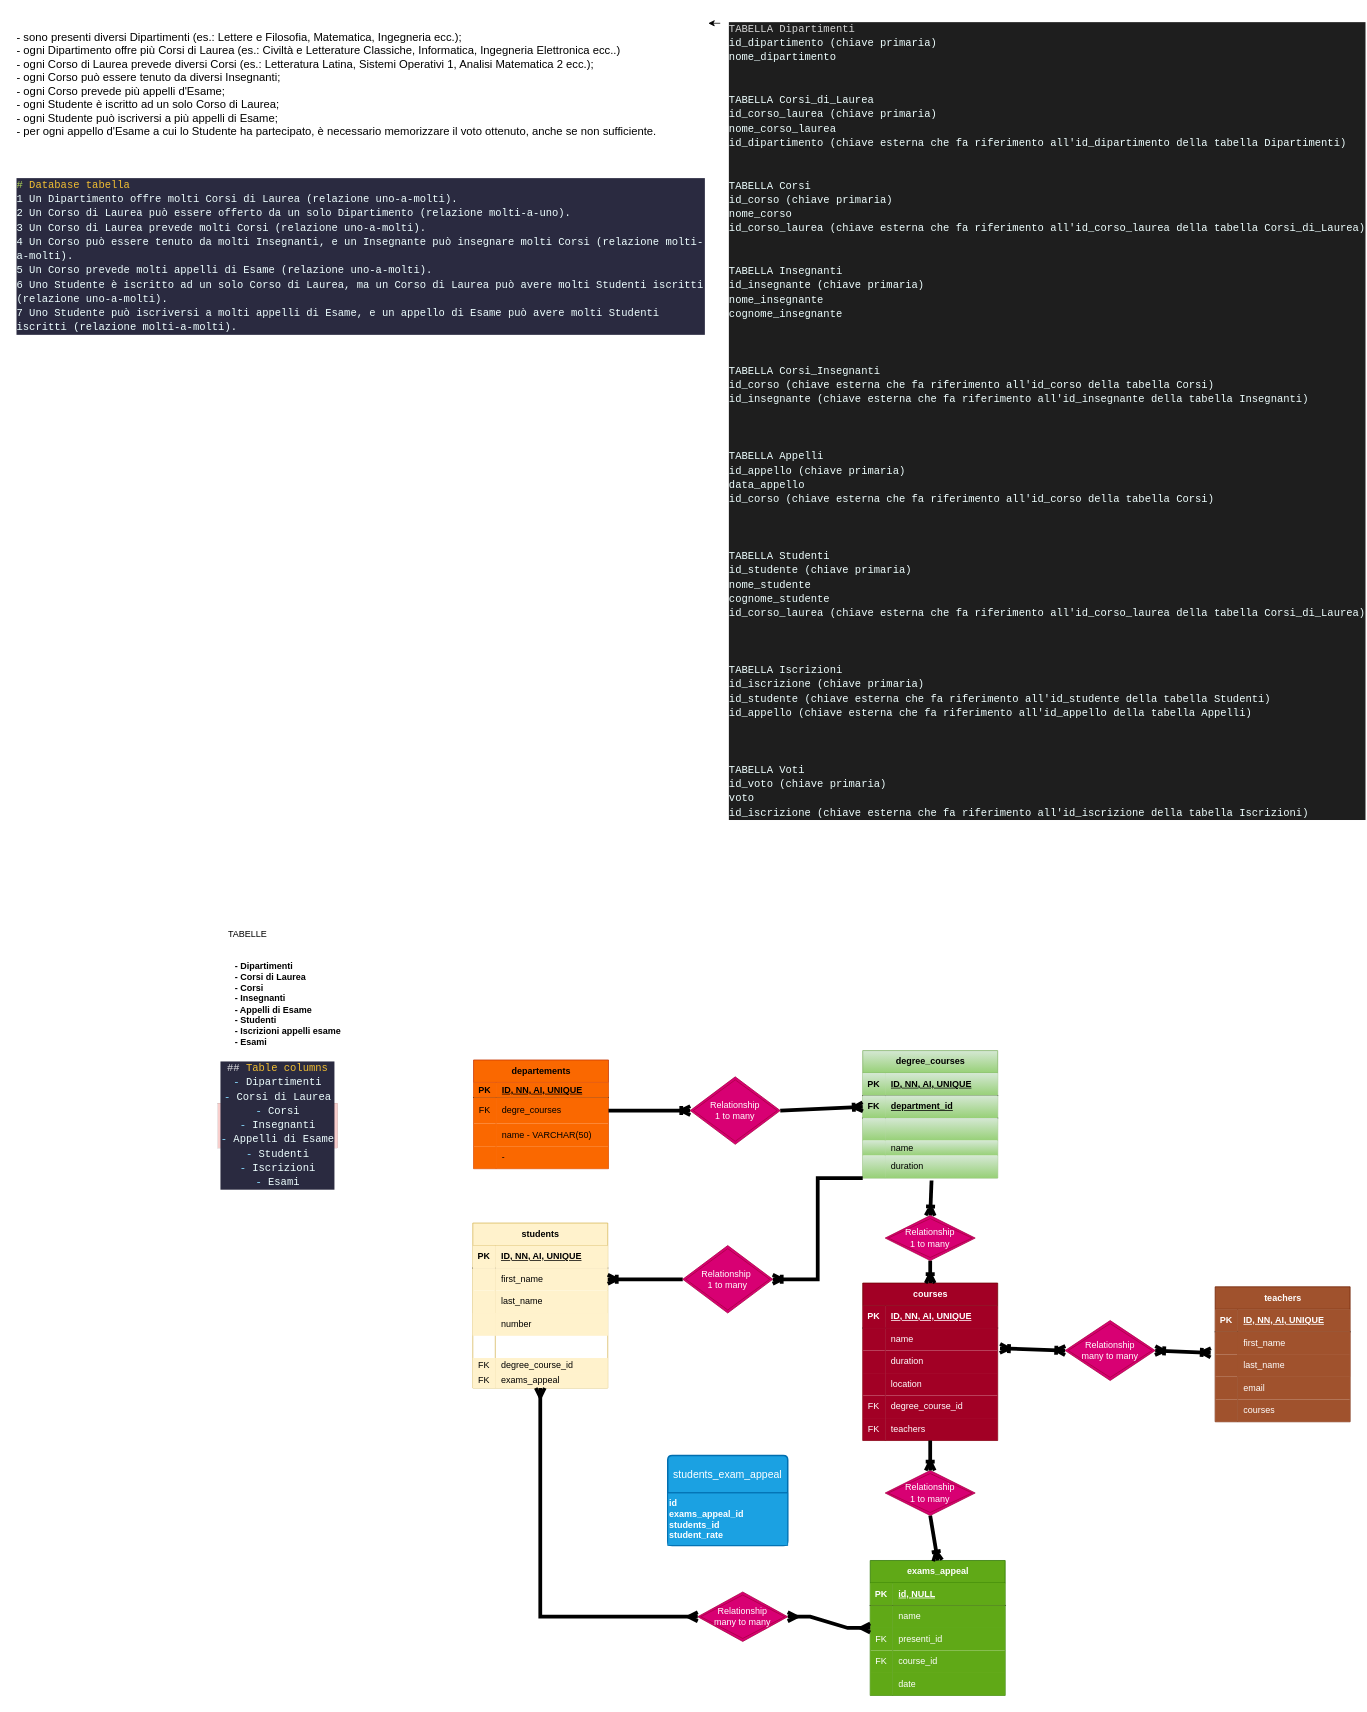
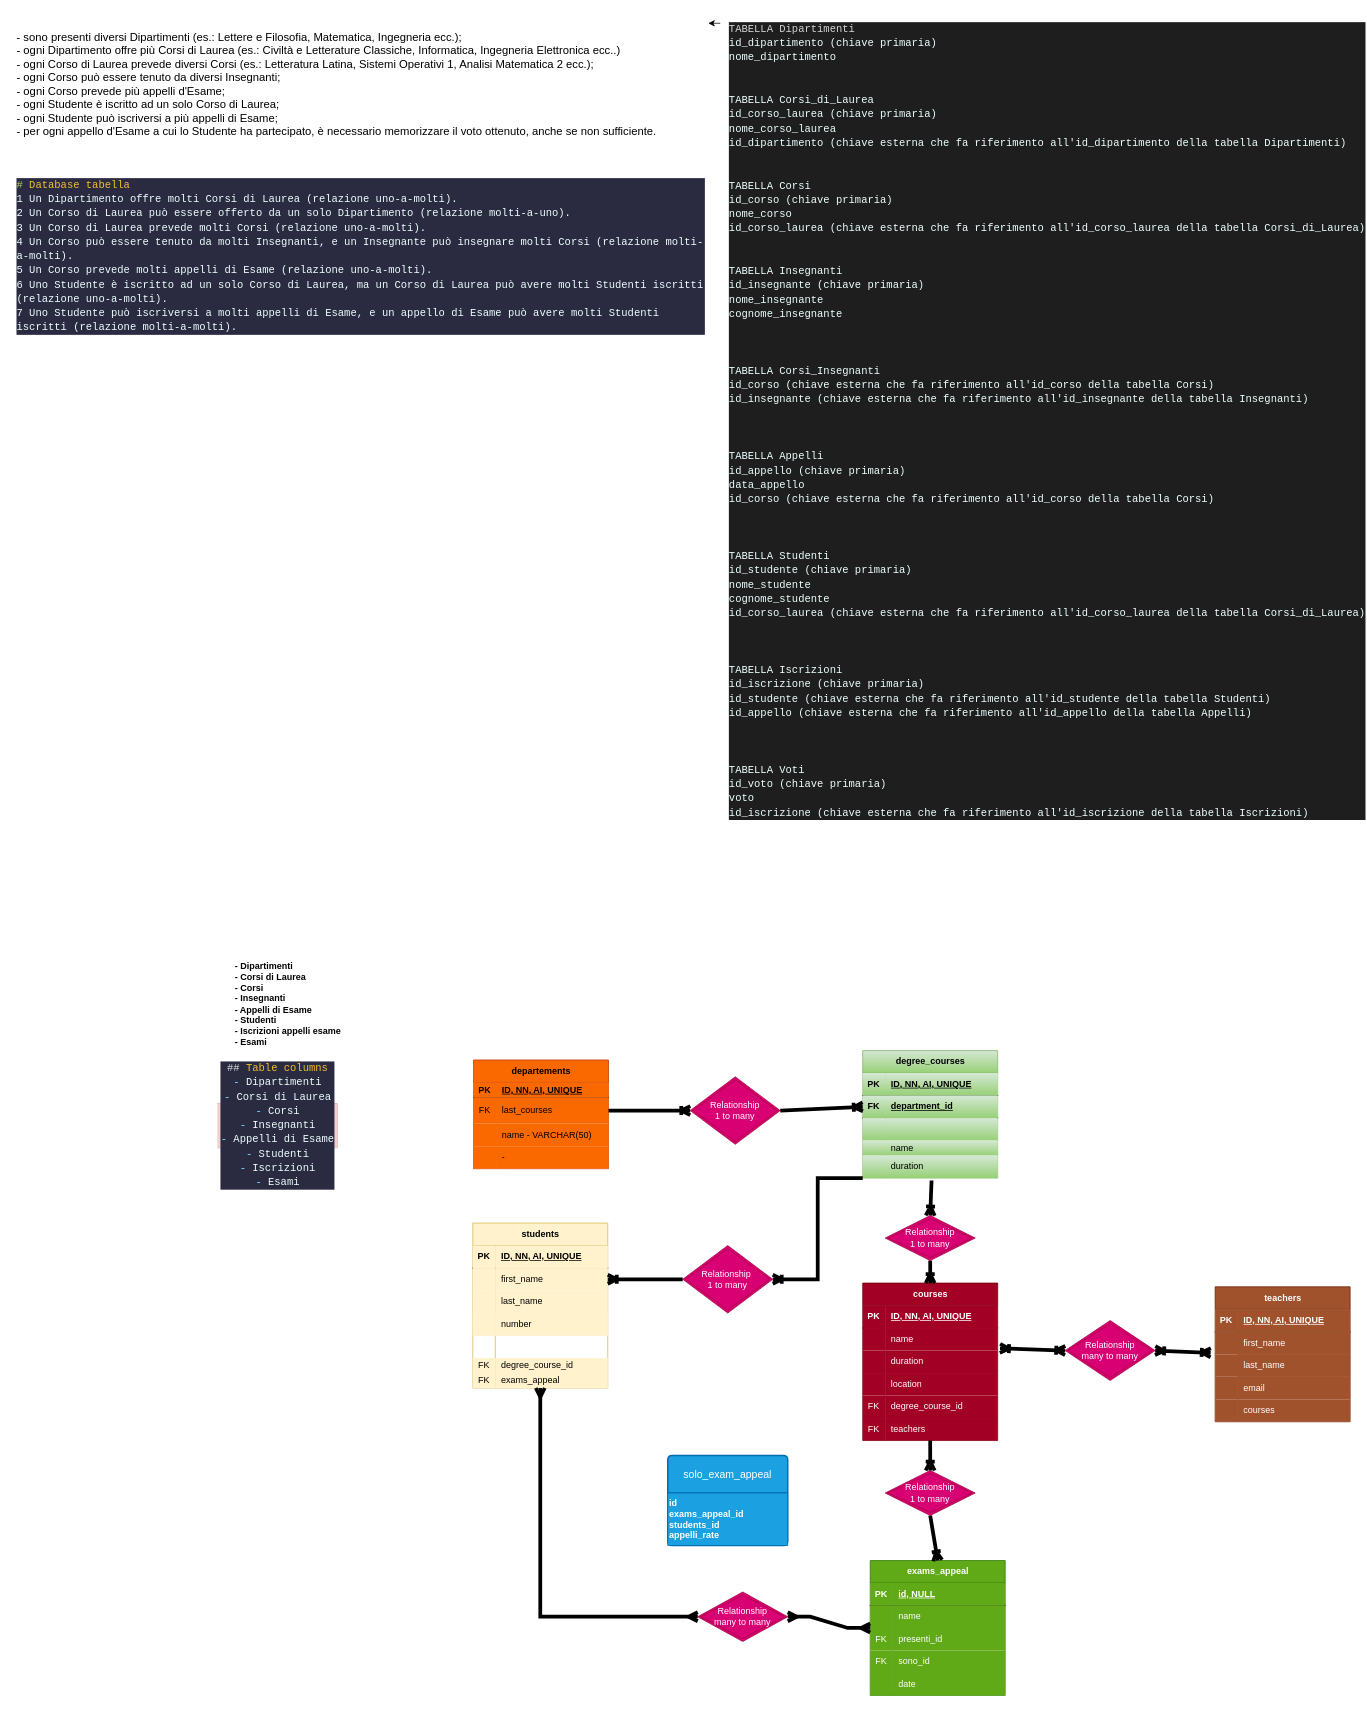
node "TABELLE": removed
node "degre_courses": label "degre_courses" -> "last_courses"
node "students_exam_appeal": label "students_exam_appeal" -> "solo_exam_appeal"
node "id exams_appeal_id students_id student_rate": label "id exams_appeal_id students_id student_rate" -> "id exams_appeal_id students_id appelli_rate"
node "course_id": label "course_id" -> "sono_id"
